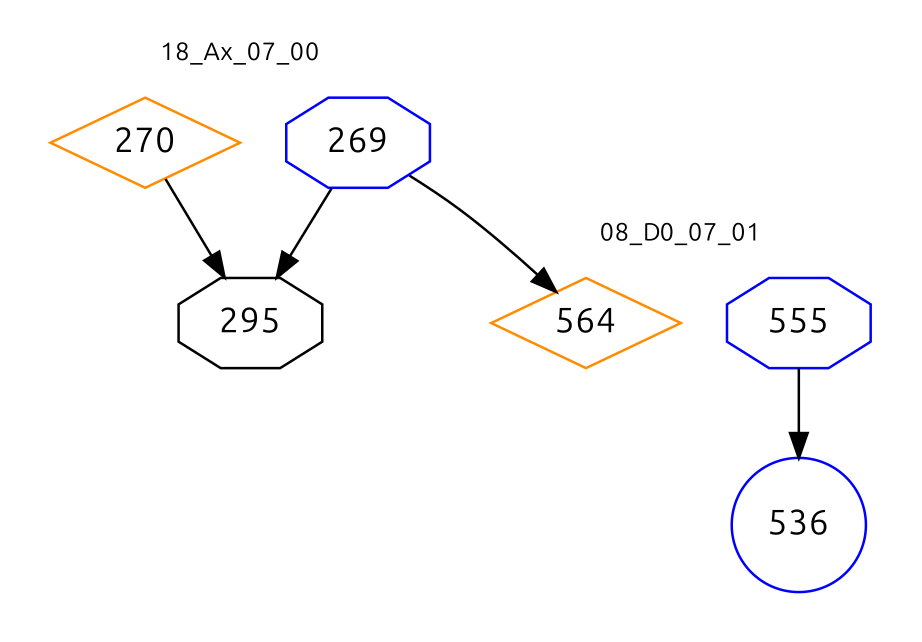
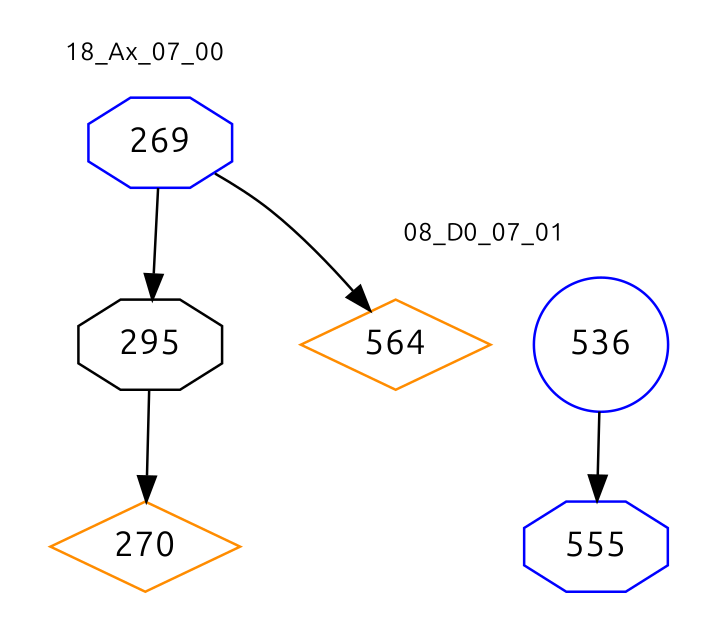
edge "270" -> "295": reversed
edge "555" -> "536": reversed
